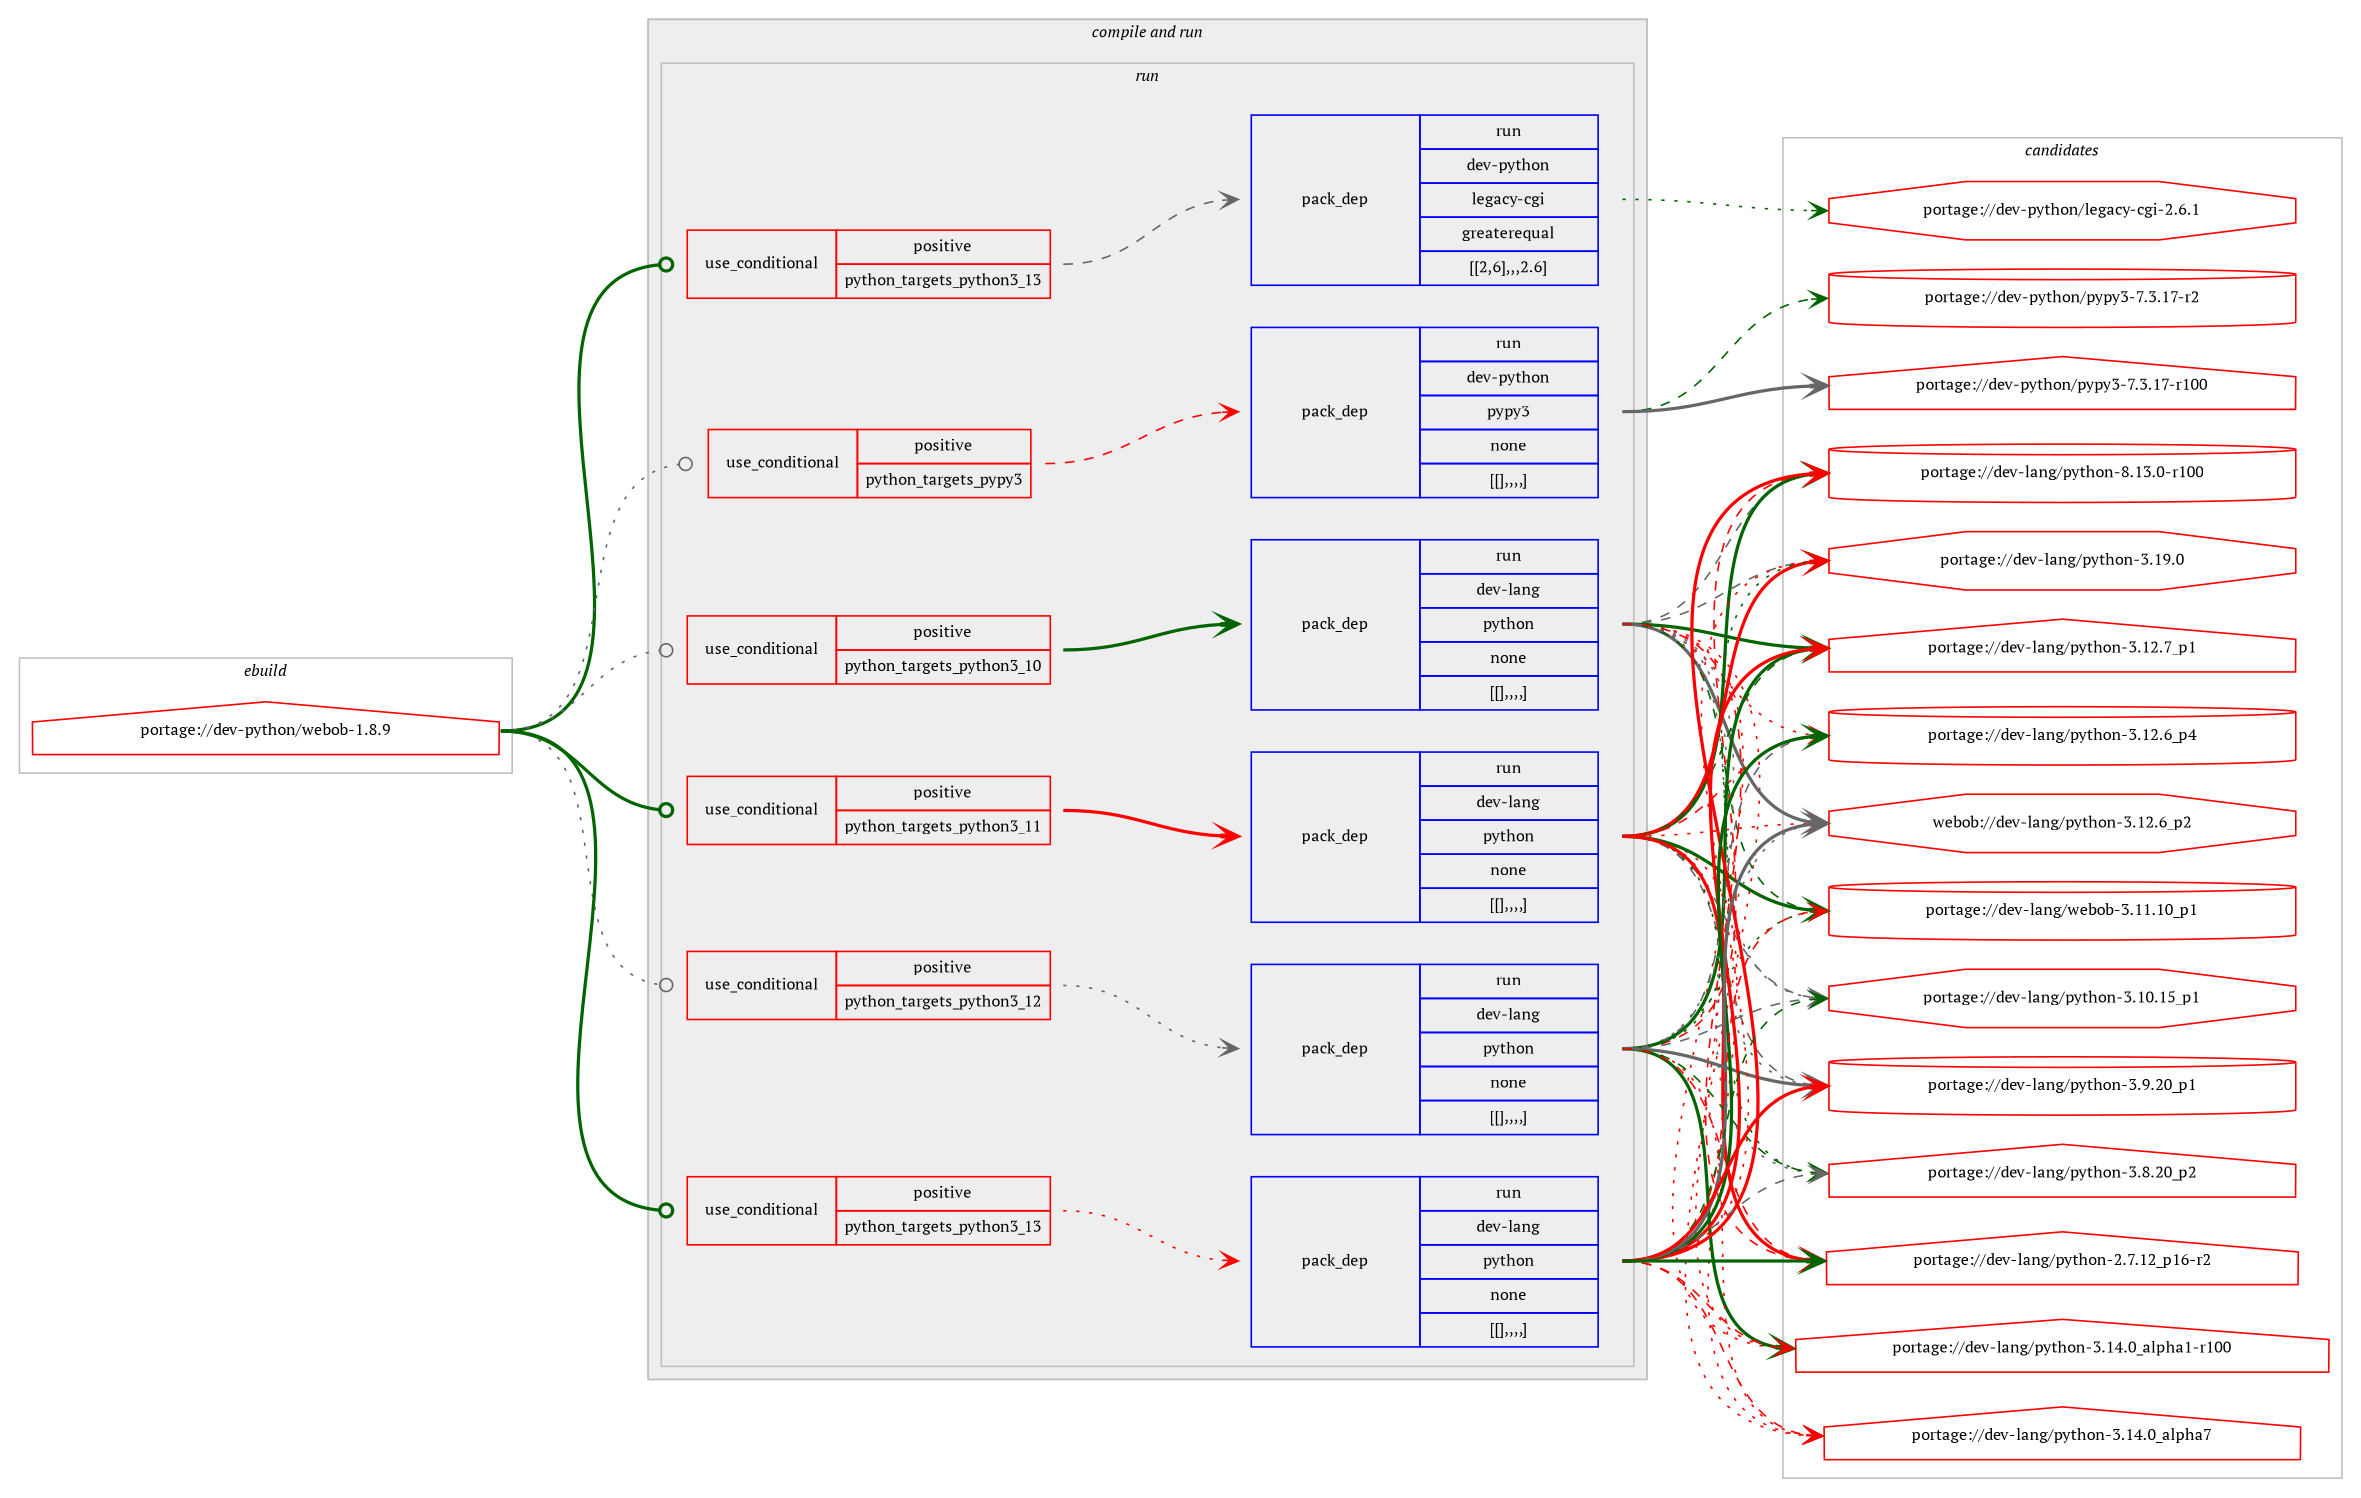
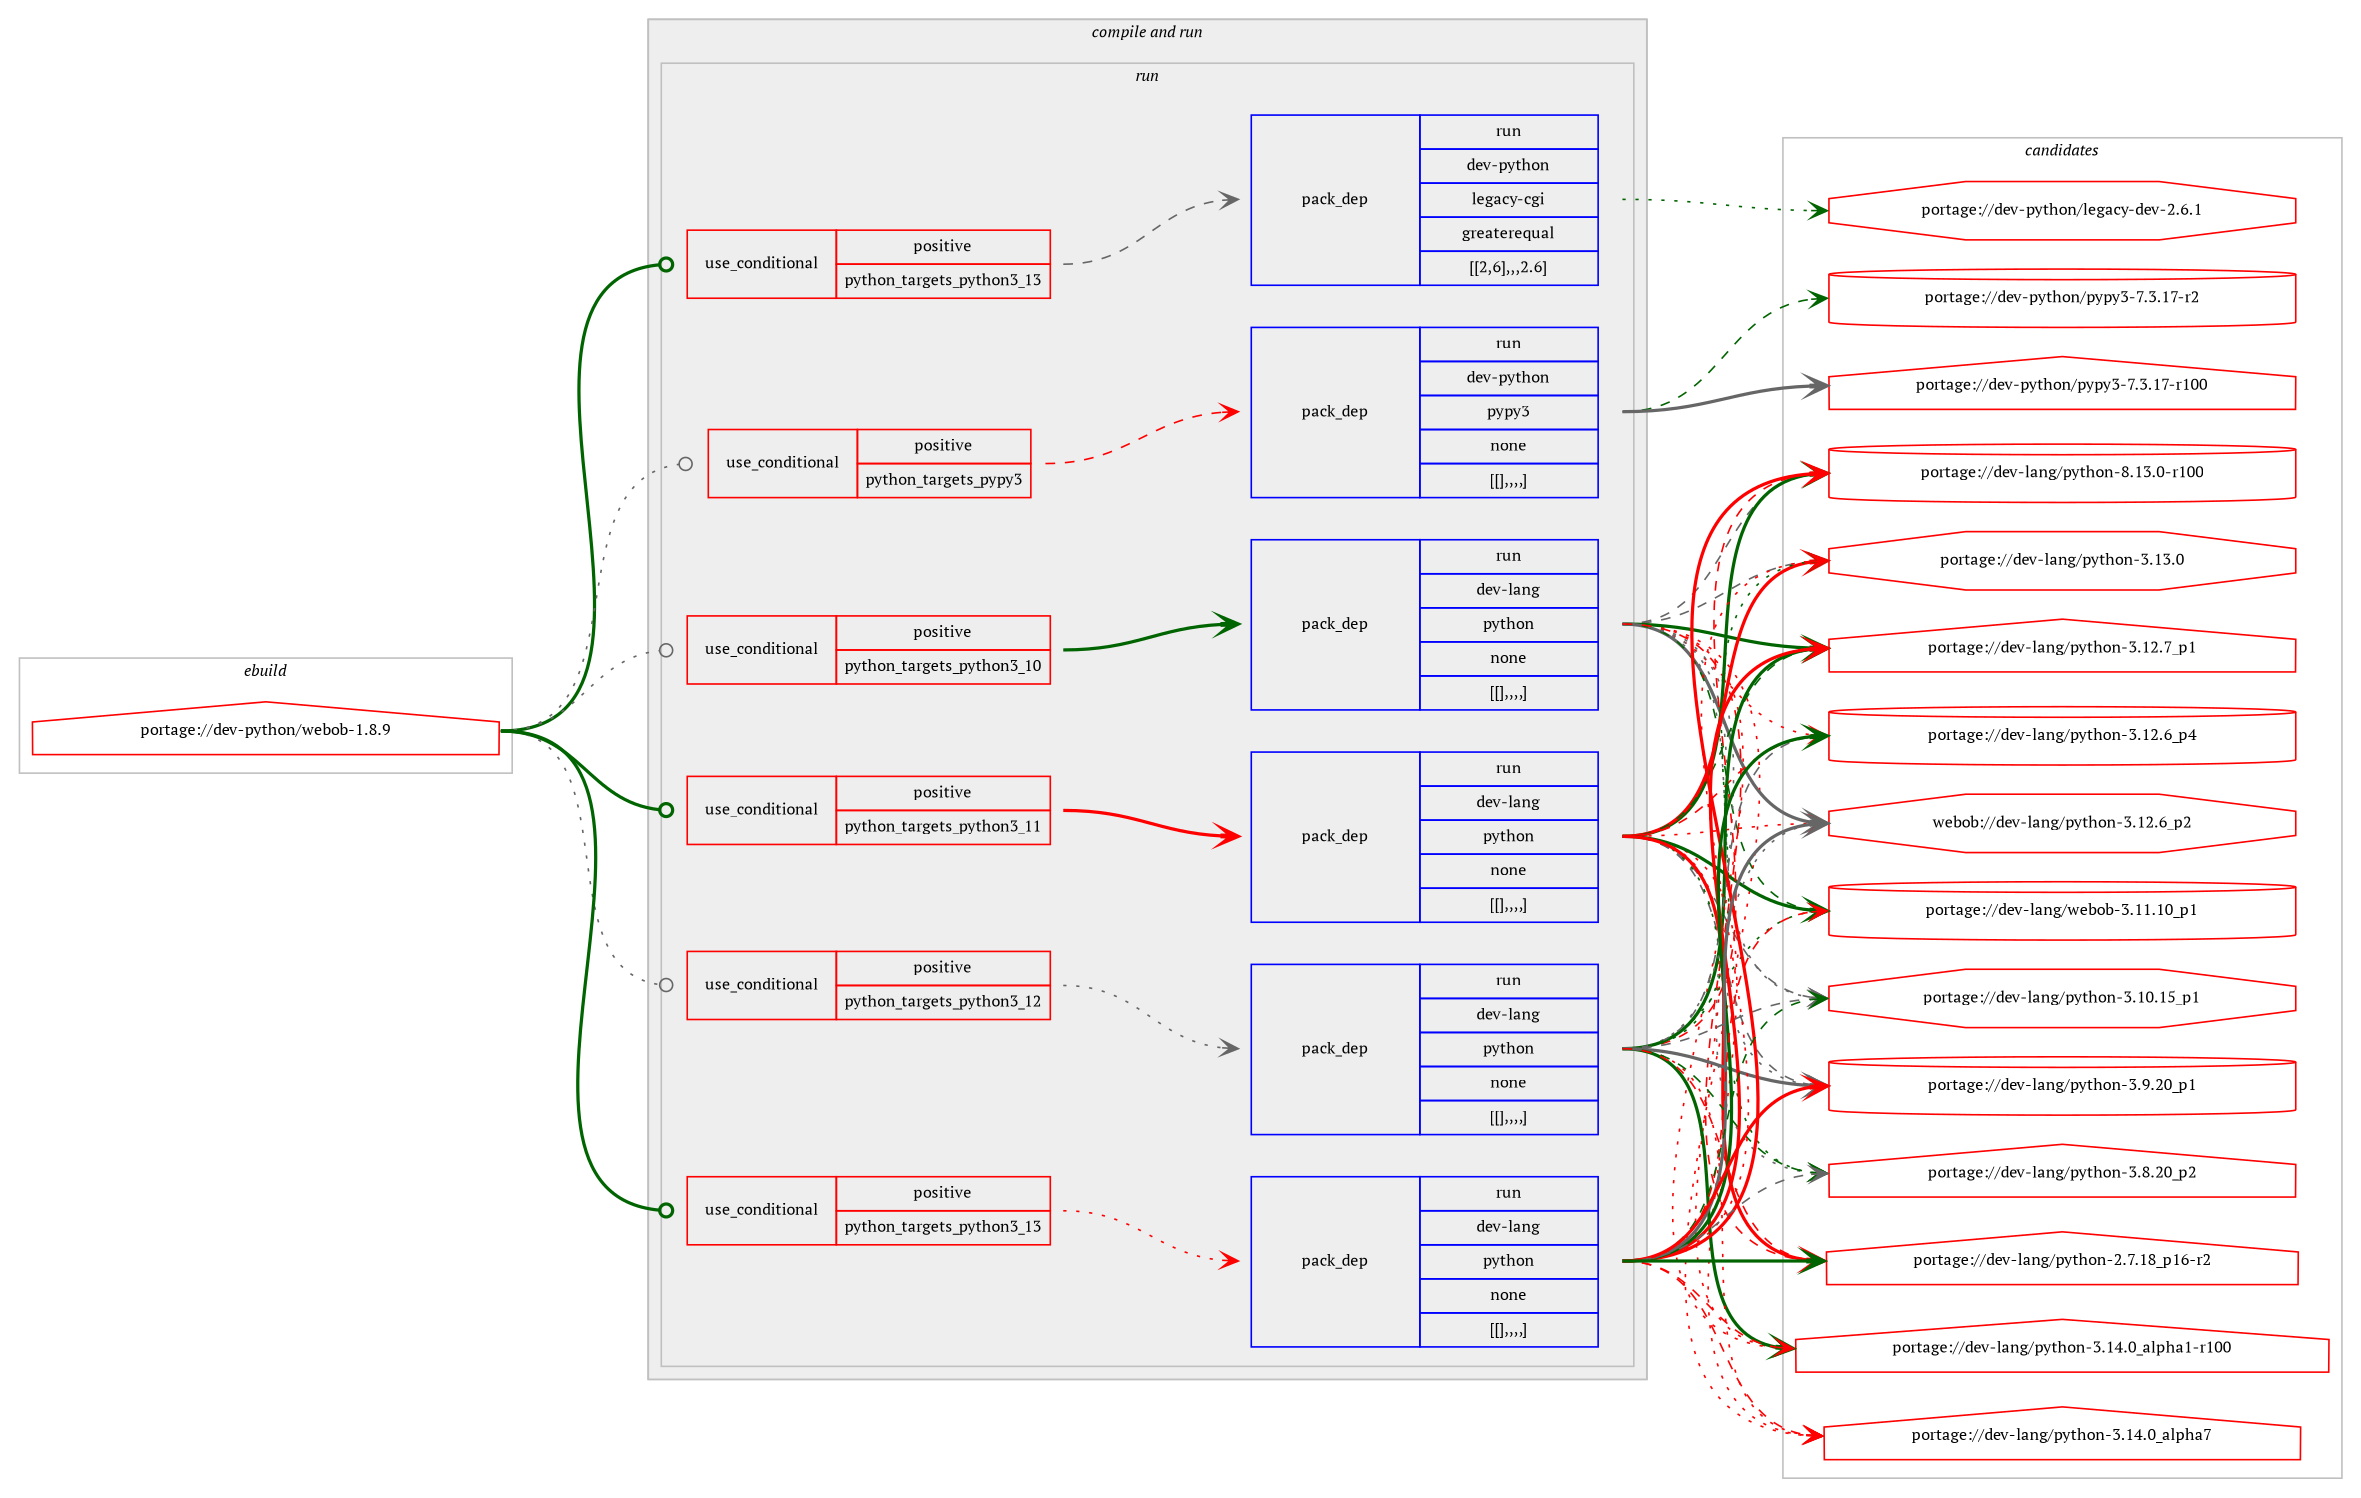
node "portage://dev-python/legacy-cgi-2.6.1": label "portage://dev-python/legacy-cgi-2.6.1" -> "portage://dev-python/legacy-dev-2.6.1"
node "portage://dev-lang/python-3.19.0": label "portage://dev-lang/python-3.19.0" -> "portage://dev-lang/python-3.13.0"
node "portage://dev-lang/python-2.7.12_p16-r2": label "portage://dev-lang/python-2.7.12_p16-r2" -> "portage://dev-lang/python-2.7.18_p16-r2"
